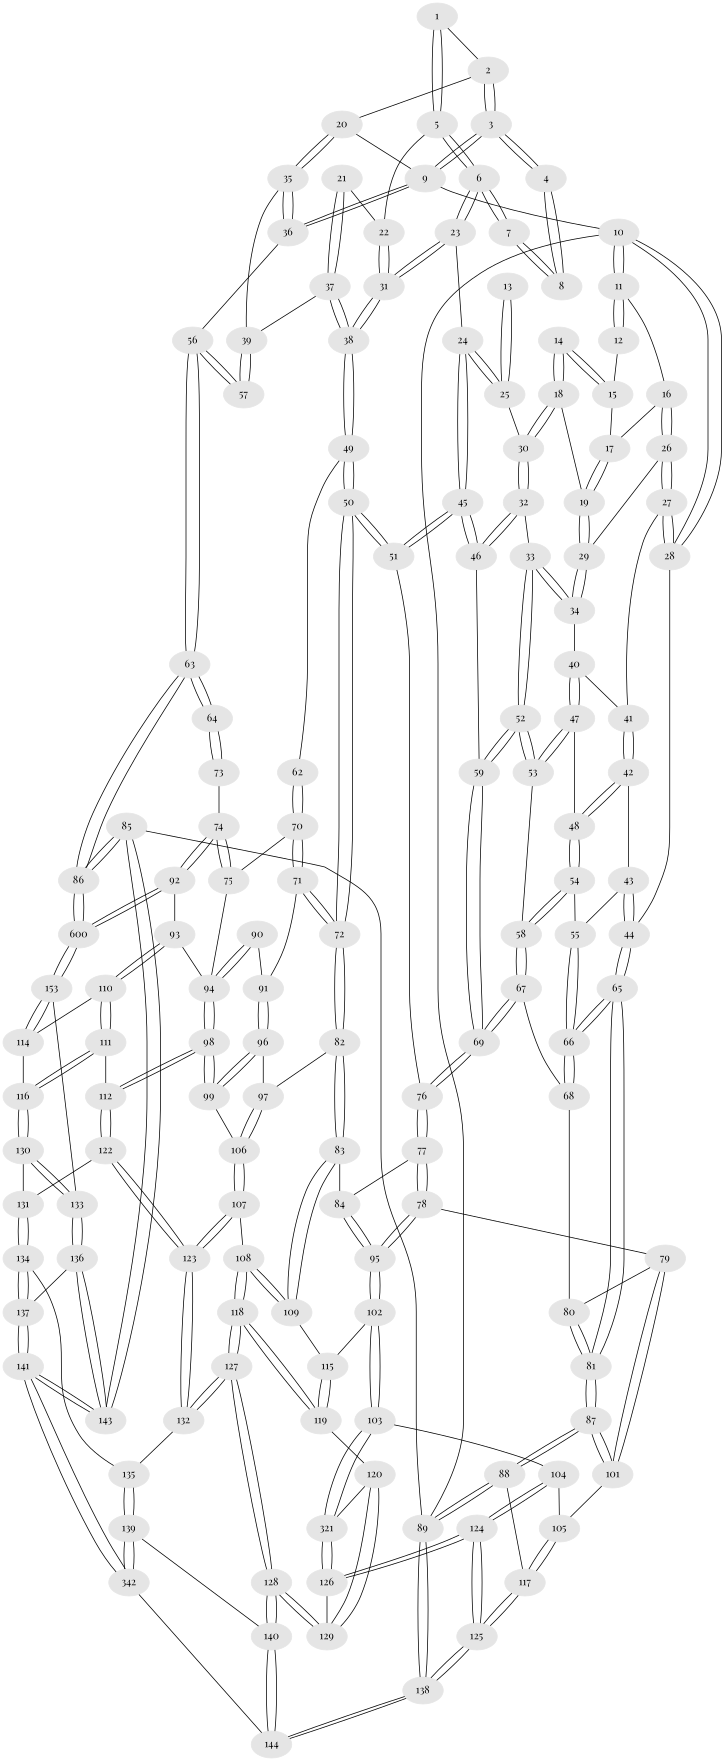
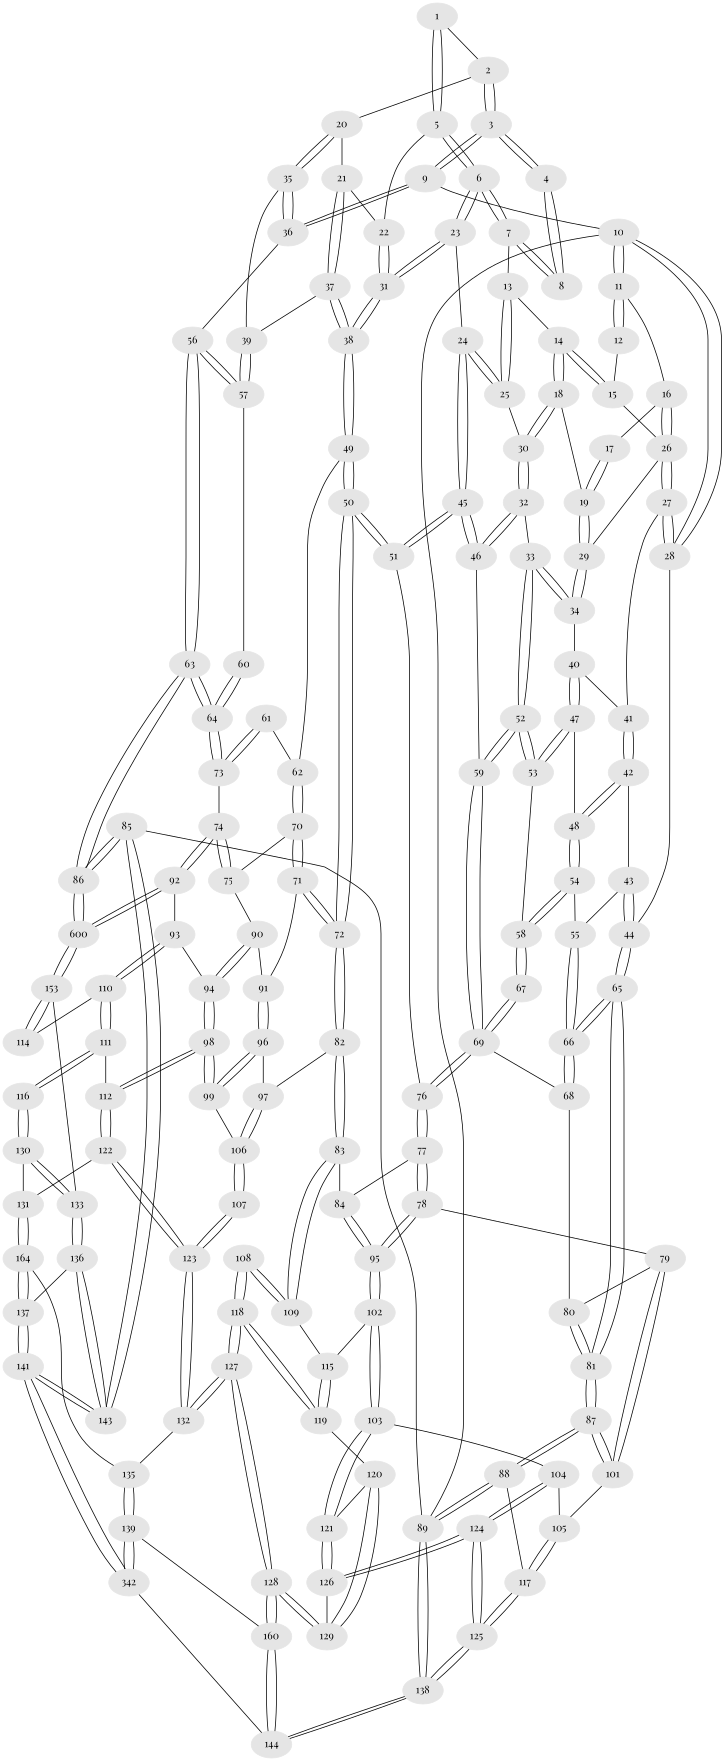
edge "20" -- "9": now "20" -- "21"
edge "7" -- "13": added
edge "13" -- "14": added
edge "15" -- "17": now "15" -- "26"
node "60": added
node "61": added
edge "75" -- "94": now "75" -- "90"
edge "67" -- "68": now "69" -- "68"
edge "114" -- "116": removed
edge "107" -- "108": removed
node "134": label "134" -> "164"
node "321": label "321" -> "121"
node "140": label "140" -> "160"
